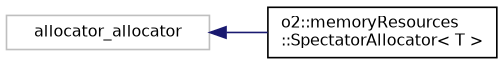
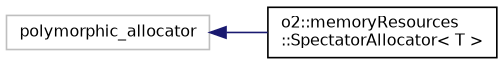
node "allocator_allocator": label "allocator_allocator" -> "polymorphic_allocator"
